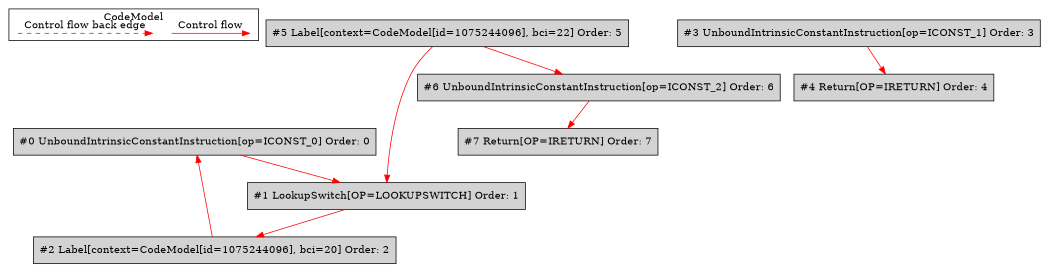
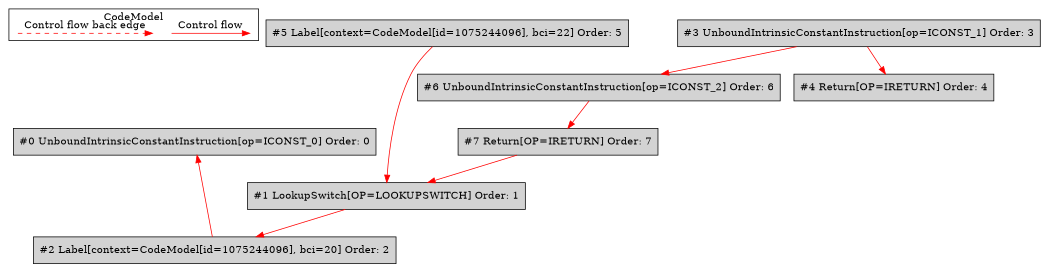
edge "#5 Label[context=CodeModel[id=1075244096], bci=22] Order: 5" -> "#6 UnboundIntrinsicConstantInstruction[op=ICONST_2] Order: 6": now "#3 UnboundIntrinsicConstantInstruction[op=ICONST_1] Order: 3" -> "#6 UnboundIntrinsicConstantInstruction[op=ICONST_2] Order: 6"
edge "#0 UnboundIntrinsicConstantInstruction[op=ICONST_0] Order: 0" -> "#1 LookupSwitch[OP=LOOKUPSWITCH] Order: 1": now "#7 Return[OP=IRETURN] Order: 7" -> "#1 LookupSwitch[OP=LOOKUPSWITCH] Order: 1"
